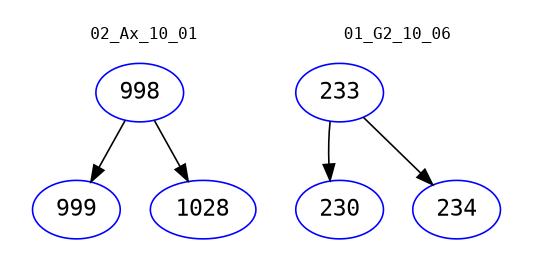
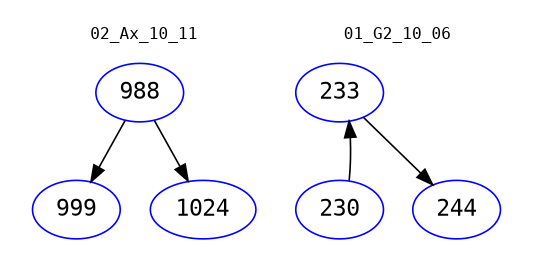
cluster "02_Ax_10_01": label "02_Ax_10_01" -> "02_Ax_10_11"
node "998": label "998" -> "988"
edge "233" -> "230": reversed
node "1028": label "1028" -> "1024"
node "234": label "234" -> "244"
